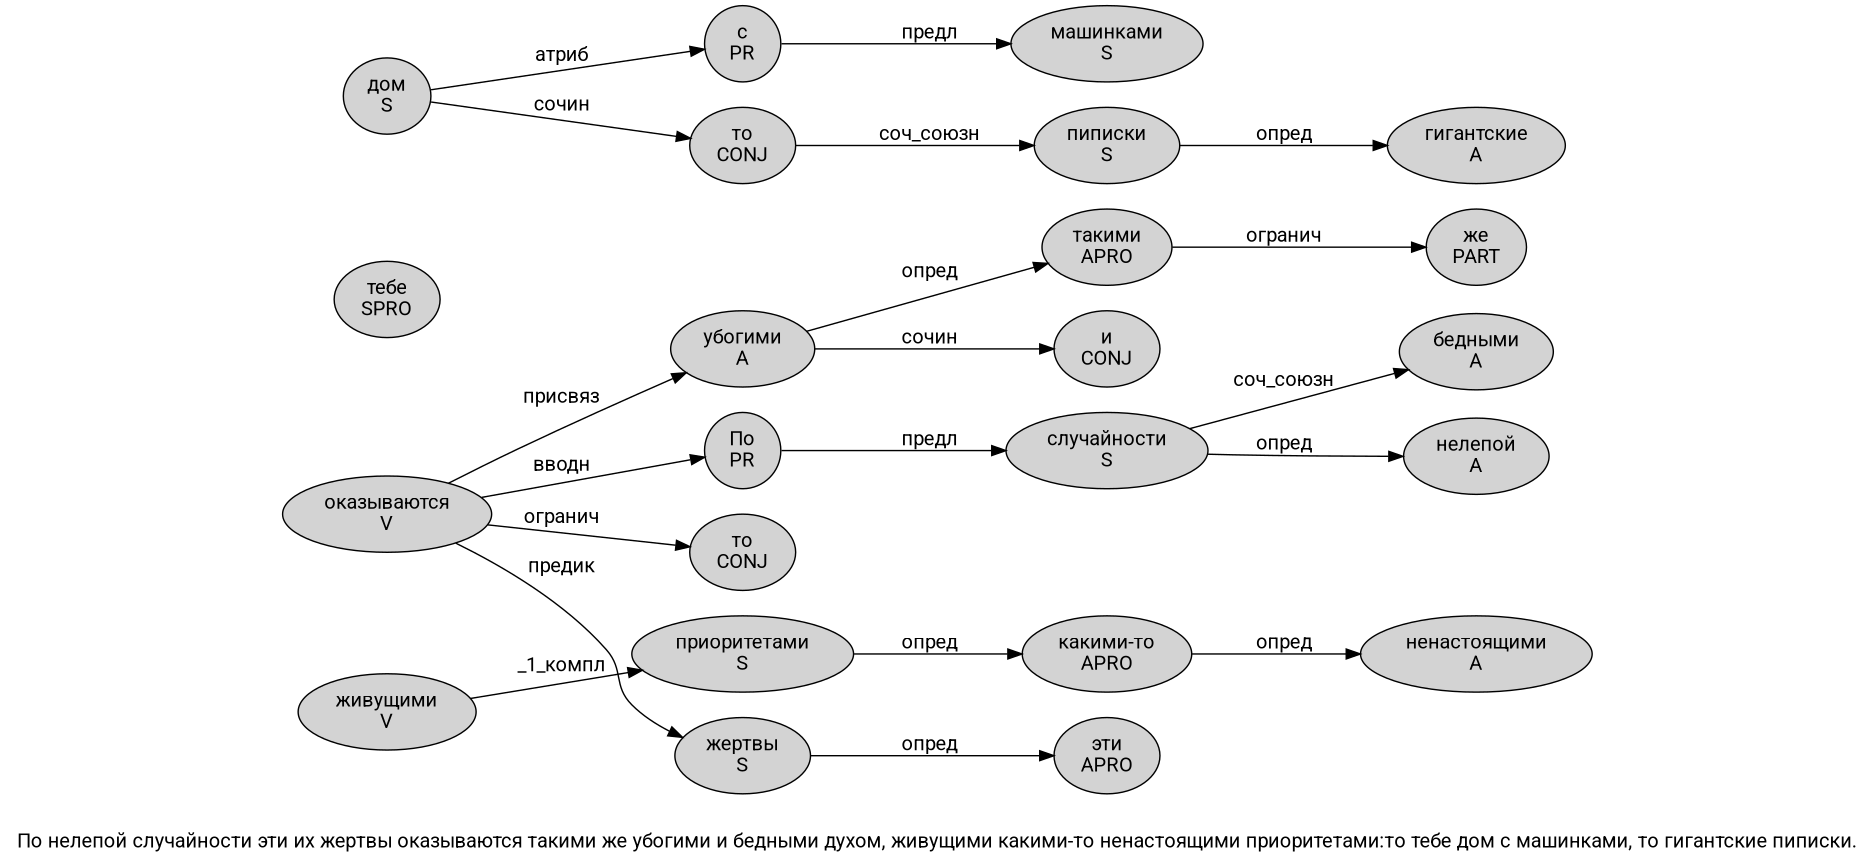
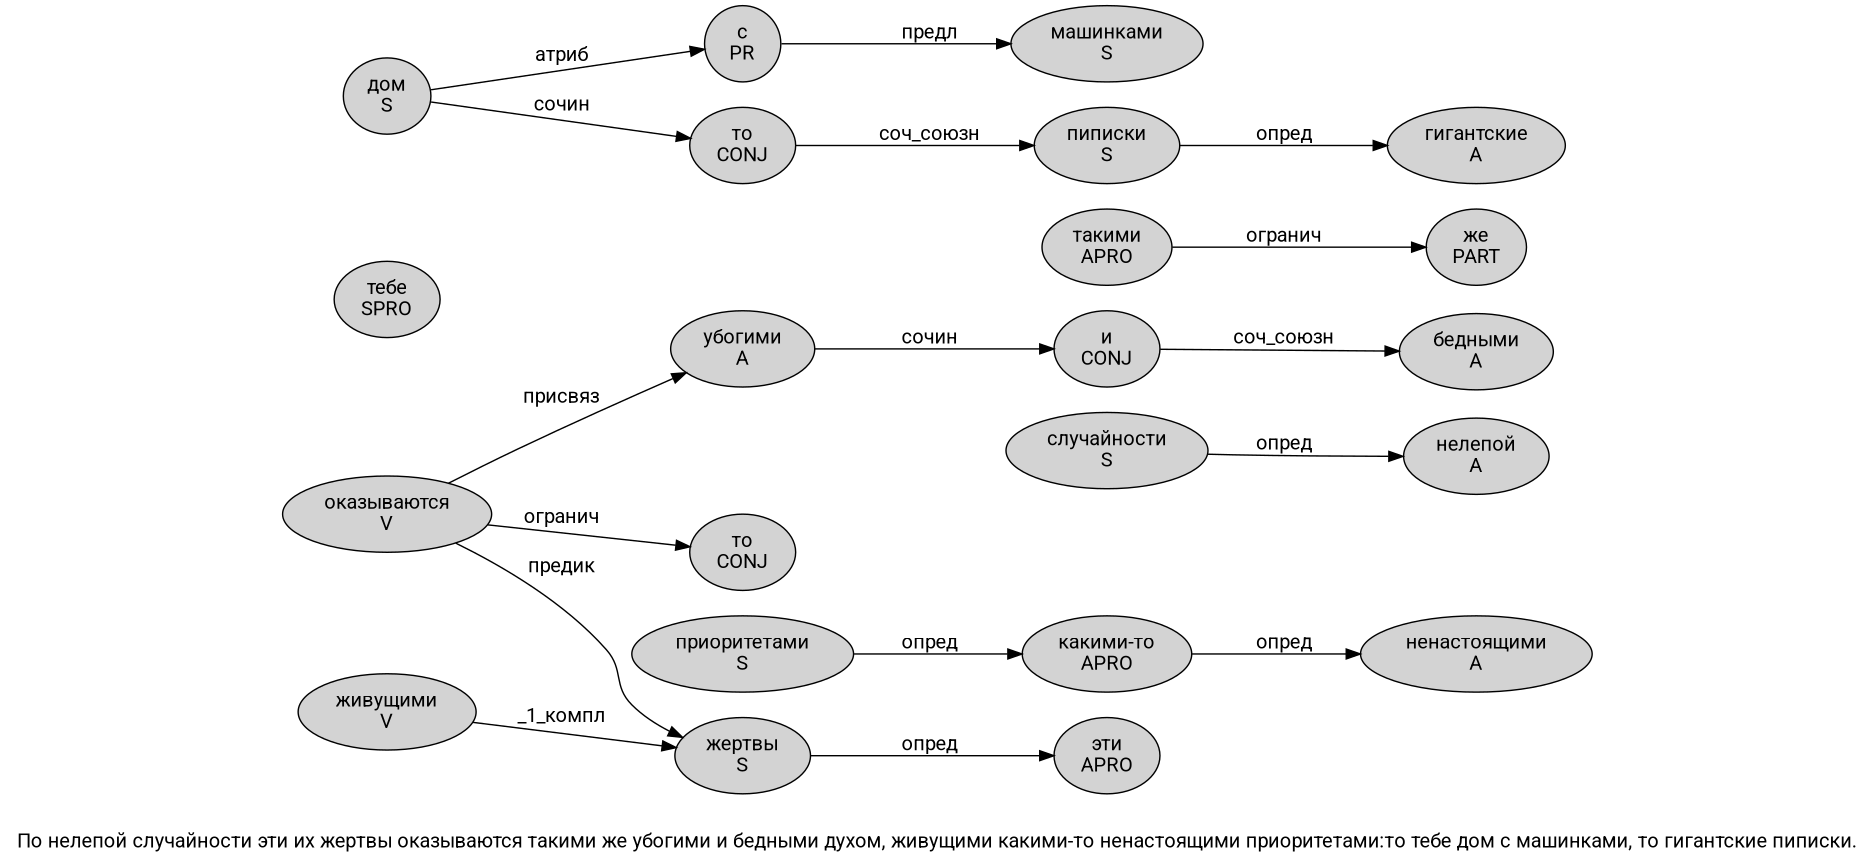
edge "убогими A" -> "такими APRO": removed, label "опред"
edge "случайности S" -> "бедными A": now "и CONJ" -> "бедными A"
node "По PR": removed
edge "живущими V" -> "приоритетами S": now "живущими V" -> "жертвы S"
